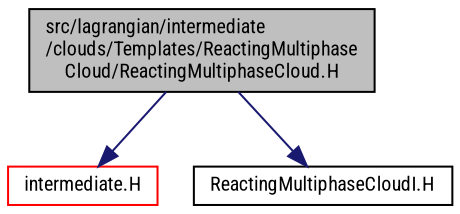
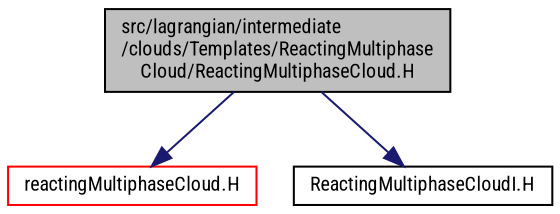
node "intermediate.H": label "intermediate.H" -> "reactingMultiphaseCloud.H"
